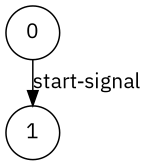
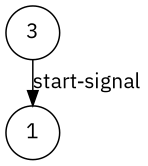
node "0": label "0" -> "3"
